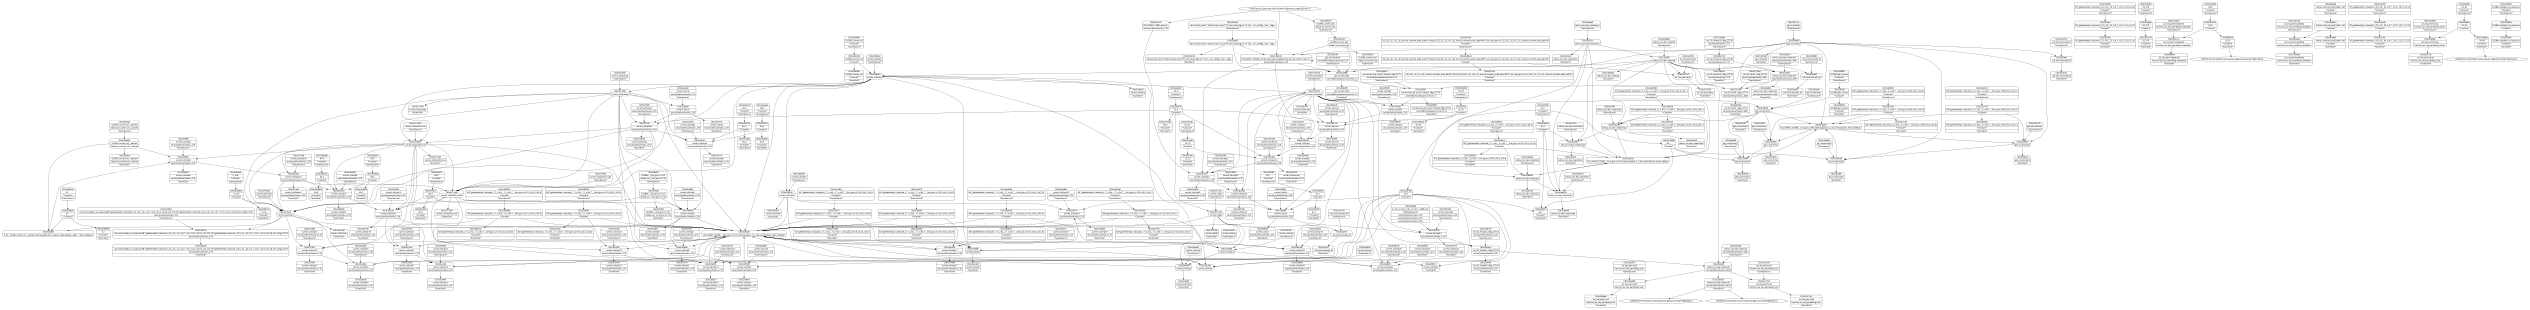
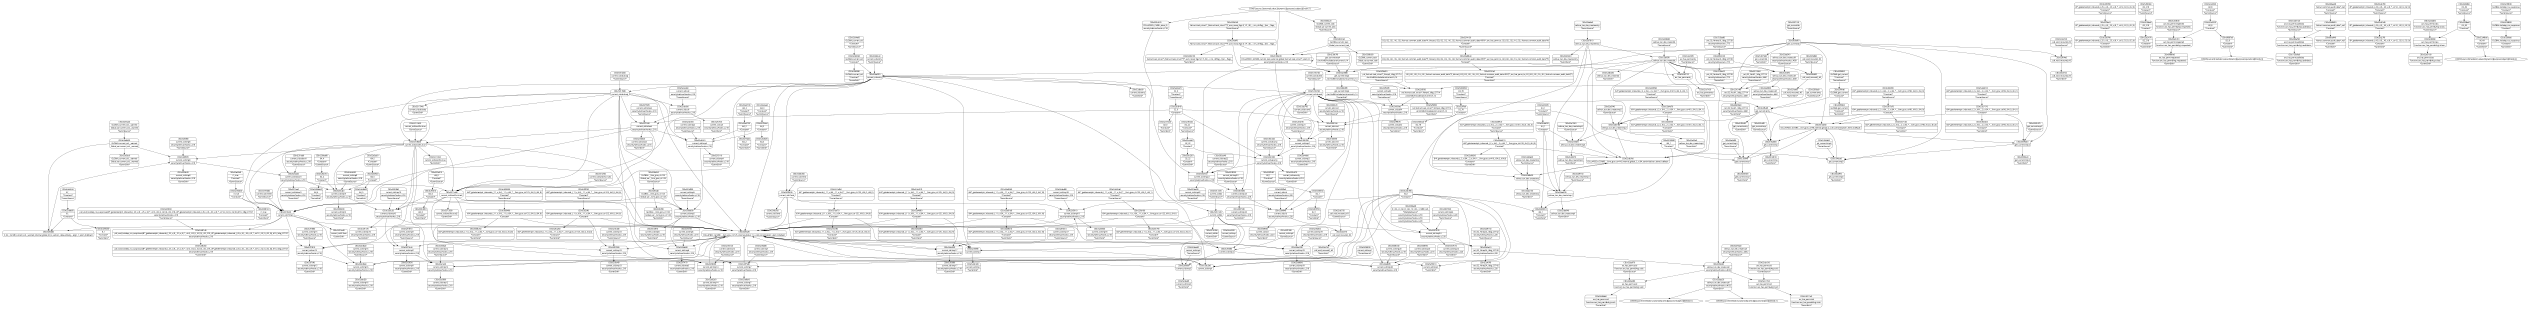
node "CE0x530b3c0": text "*SummSink*" -> "*SummSource*"
